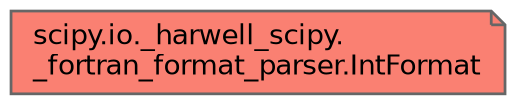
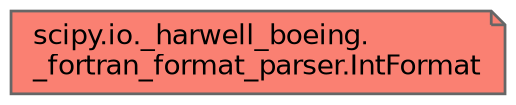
node "scipy.io._harwell_scipy. _fortran_format_parser.IntFormat": label "scipy.io._harwell_scipy. _fortran_format_parser.IntFormat" -> "scipy.io._harwell_boeing. _fortran_format_parser.IntFormat"
